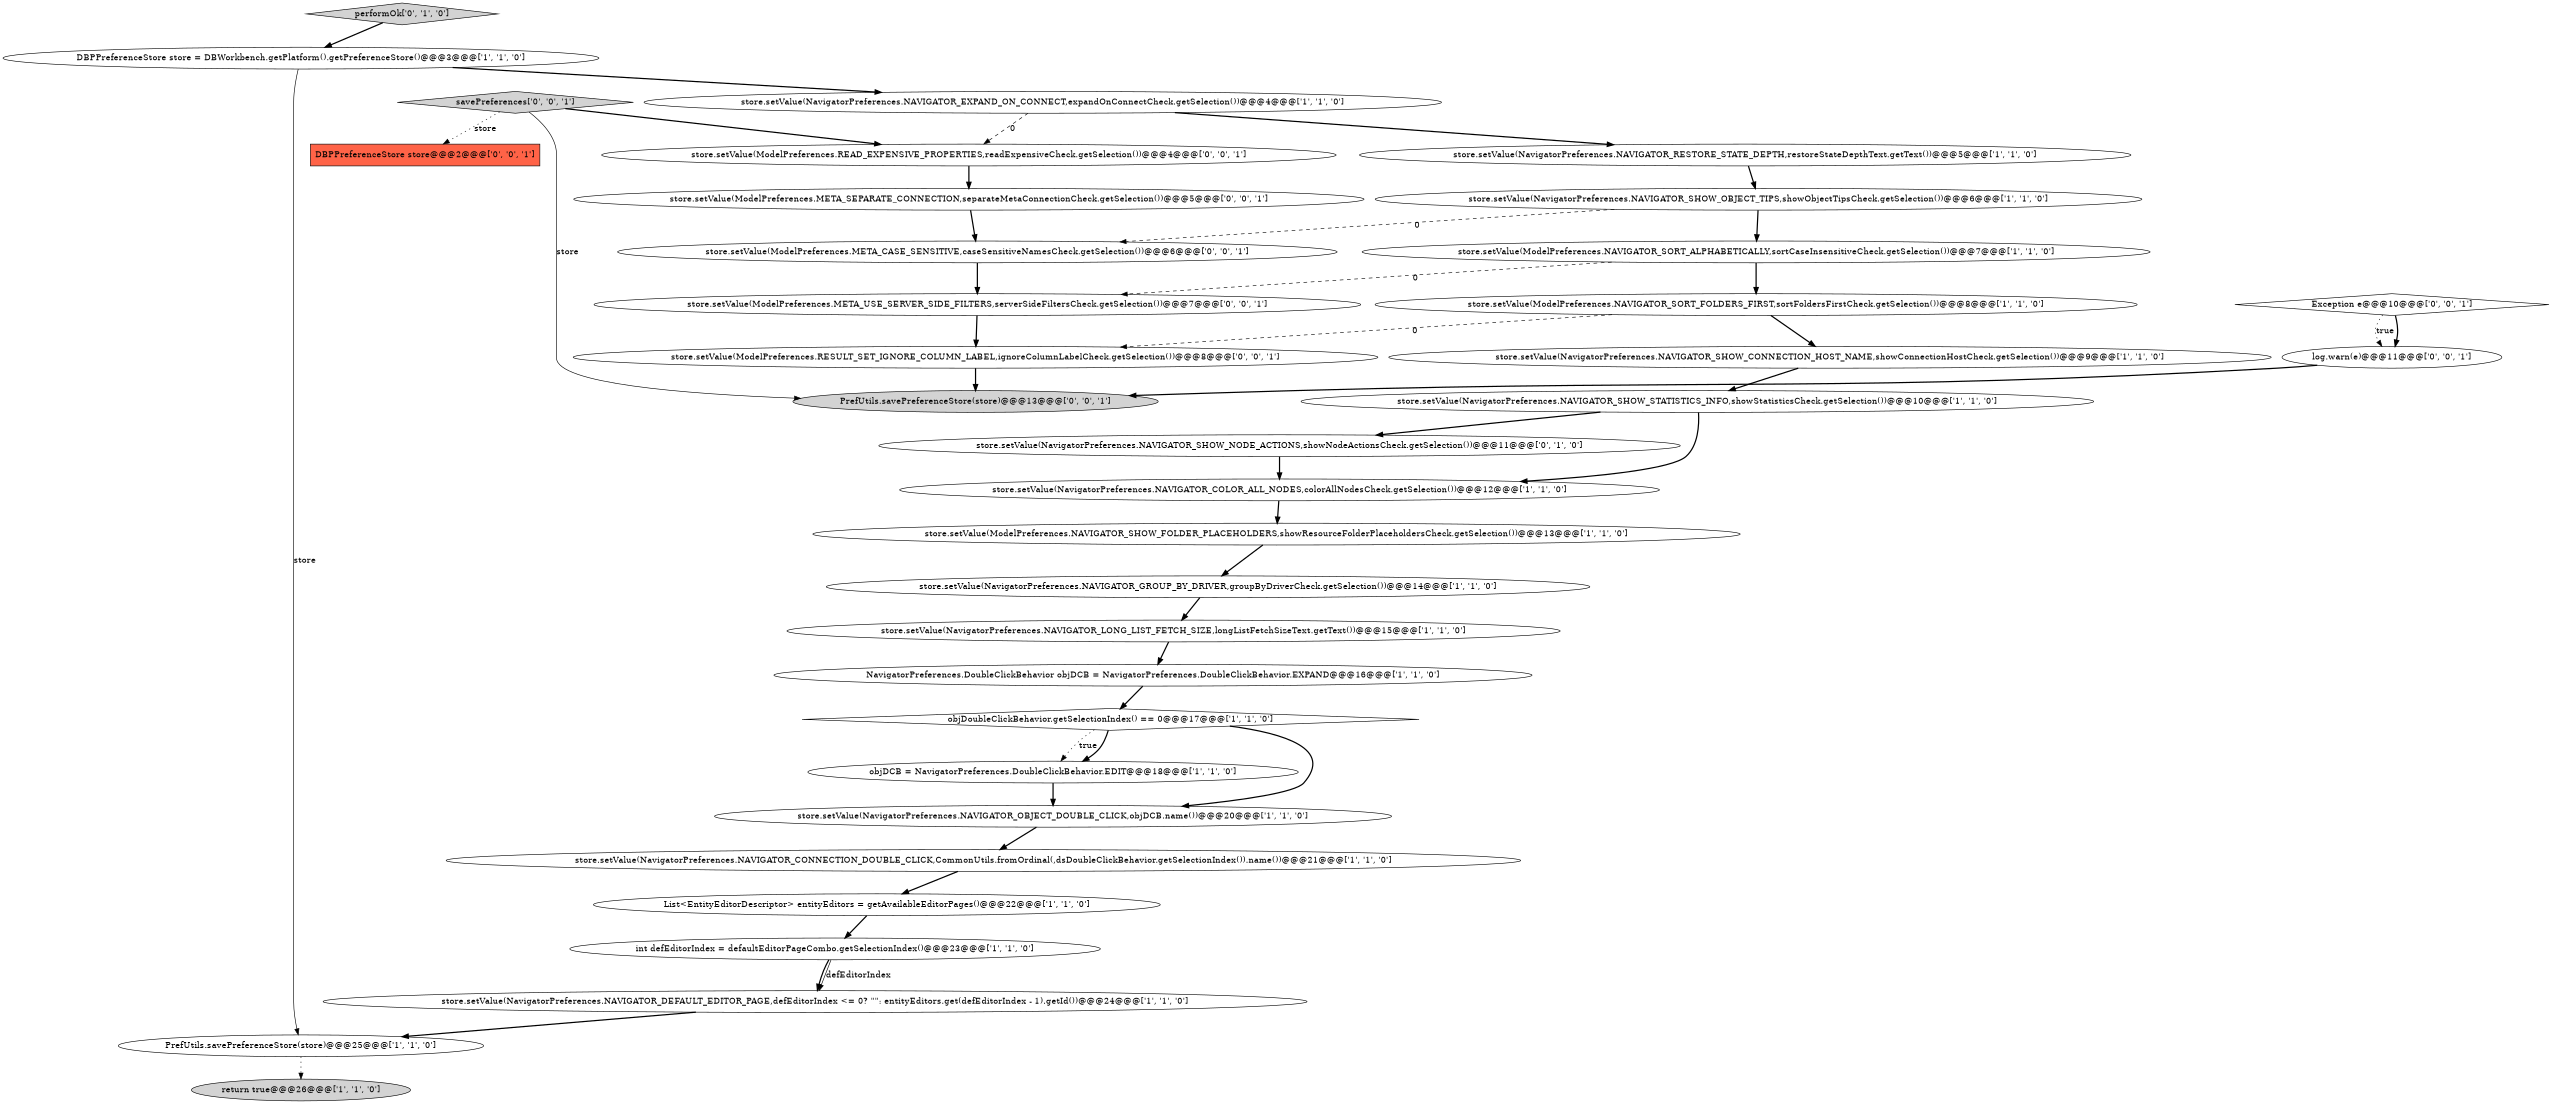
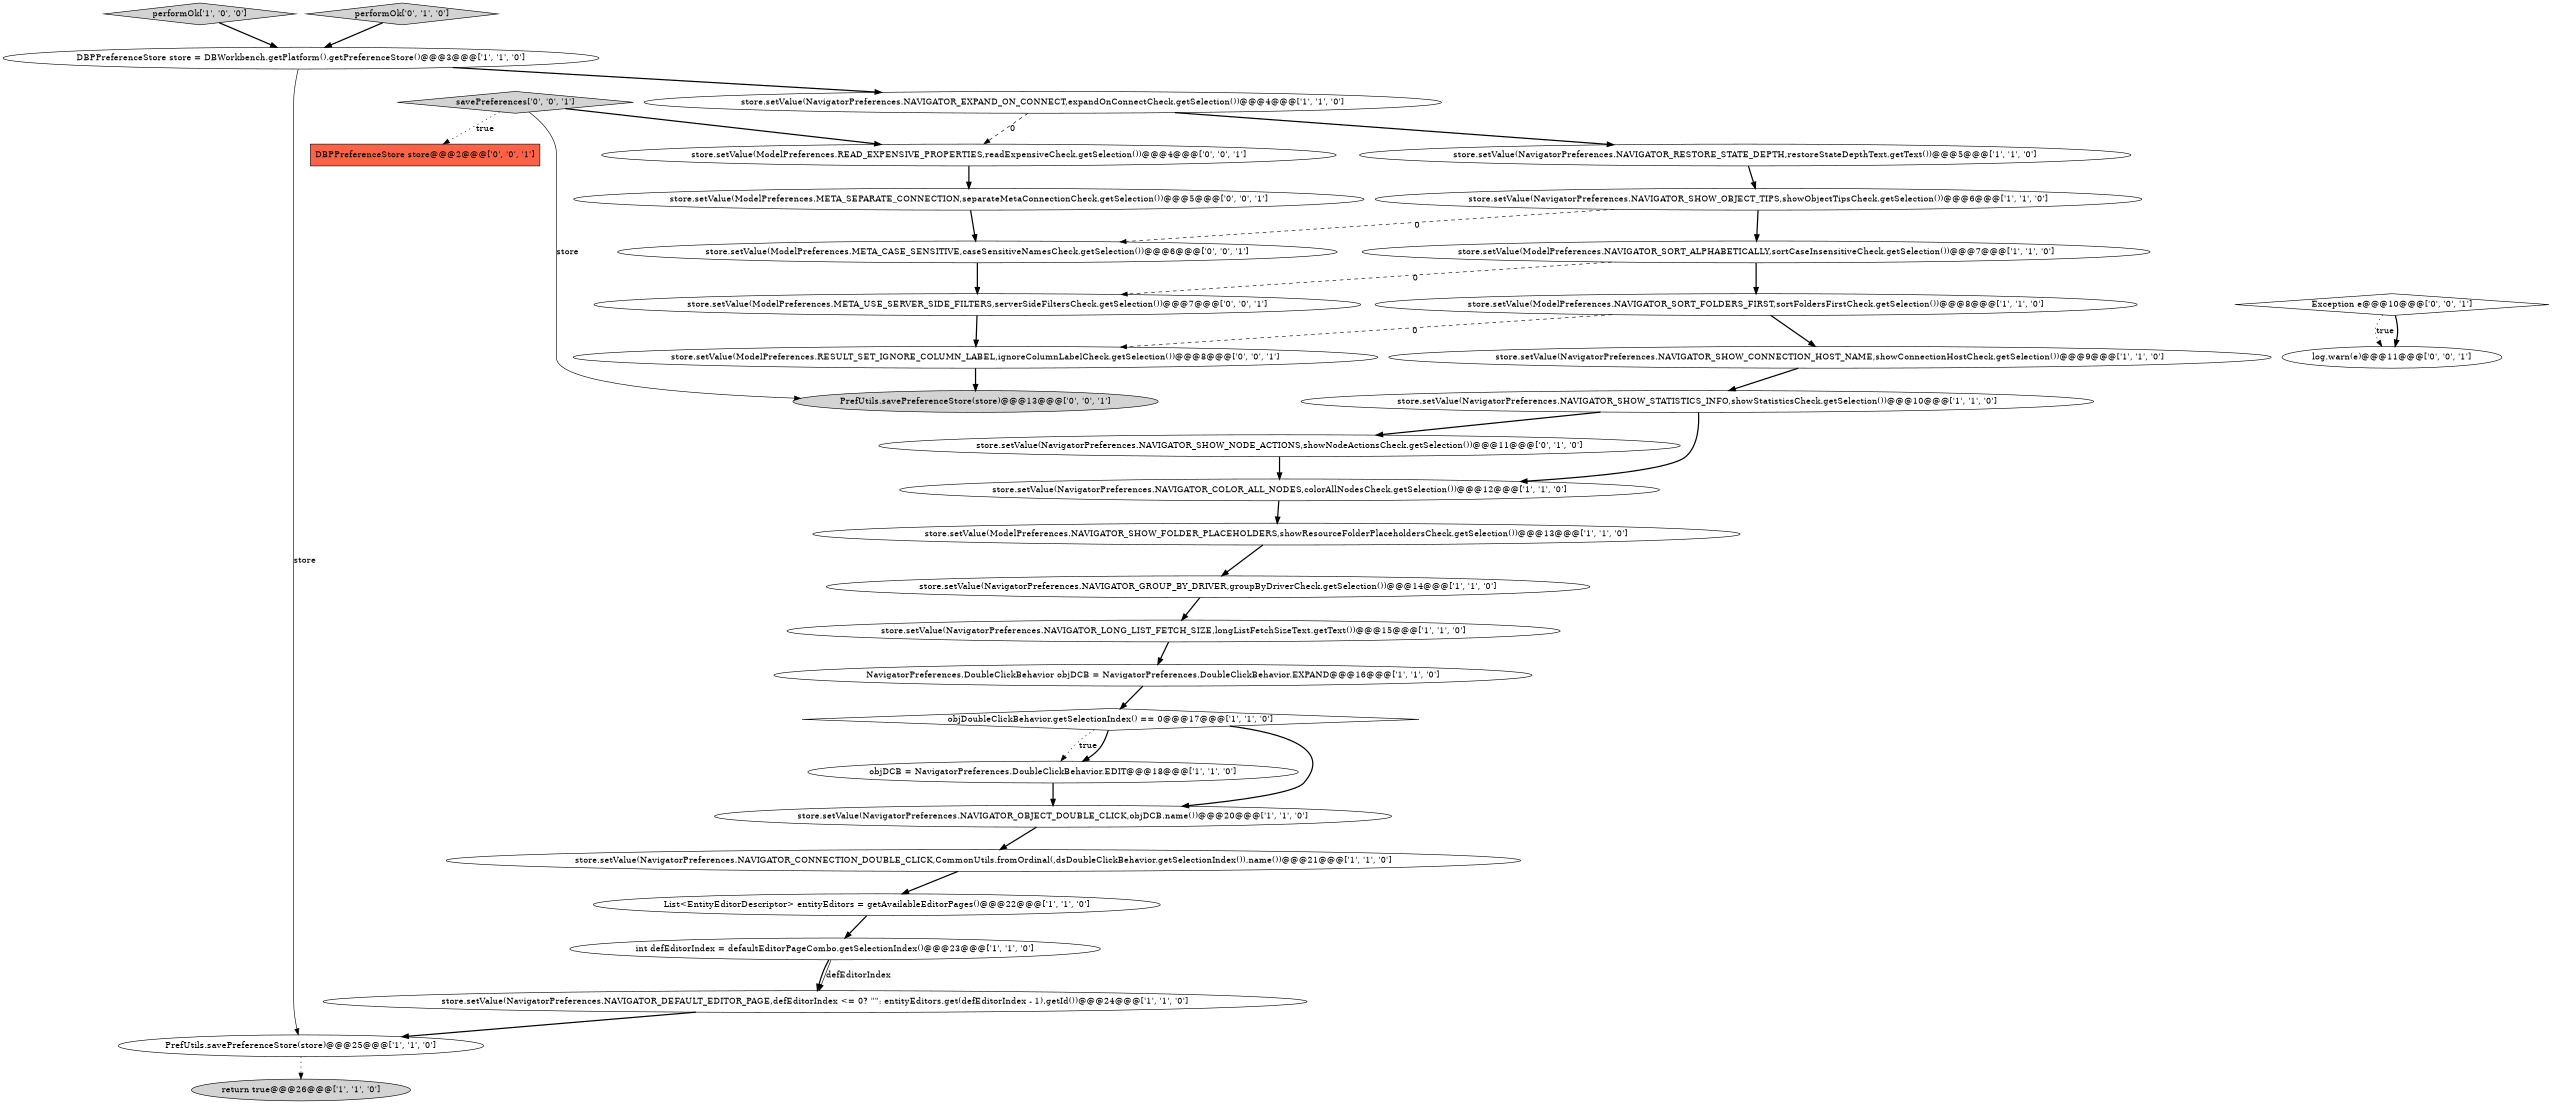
node "performOk['1', '0', '0']": added
edge "savePreferences['0', '0', '1']" -> "DBPPreferenceStore store@@@2@@@['0', '0', '1']": label "store" -> "true"
edge "log.warn(e)@@@11@@@['0', '0', '1']" -> "PrefUtils.savePreferenceStore(store)@@@13@@@['0', '0', '1']": removed
